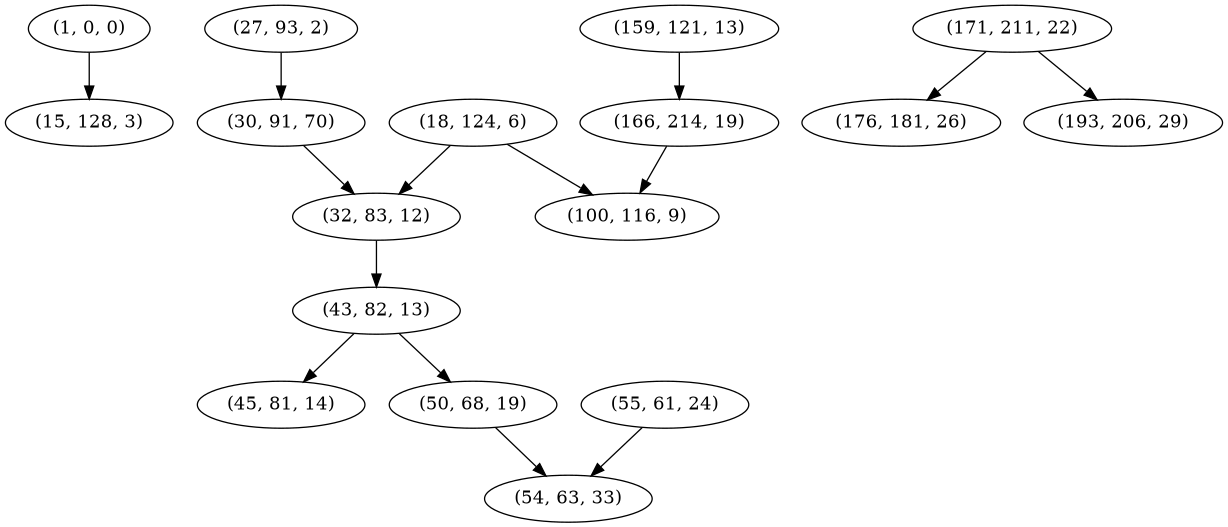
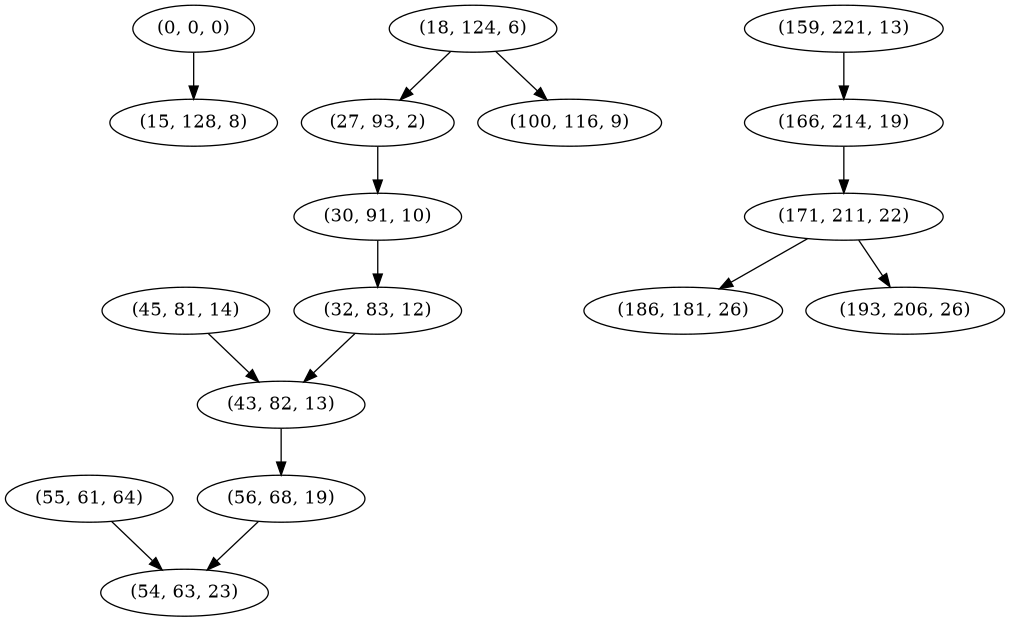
node "(1, 0, 0)": label "(1, 0, 0)" -> "(0, 0, 0)"
node "(159, 121, 13)": label "(159, 121, 13)" -> "(159, 221, 13)"
node "(15, 128, 3)": label "(15, 128, 3)" -> "(15, 128, 8)"
node "(30, 91, 70)": label "(30, 91, 70)" -> "(30, 91, 10)"
node "(176, 181, 26)": label "(176, 181, 26)" -> "(186, 181, 26)"
node "(193, 206, 29)": label "(193, 206, 29)" -> "(193, 206, 26)"
edge "(166, 214, 19)" -> "(100, 116, 9)": now "(166, 214, 19)" -> "(171, 211, 22)"
edge "(18, 124, 6)" -> "(32, 83, 12)": now "(18, 124, 6)" -> "(27, 93, 2)"
edge "(43, 82, 13)" -> "(45, 81, 14)": reversed
node "(50, 68, 19)": label "(50, 68, 19)" -> "(56, 68, 19)"
node "(55, 61, 24)": label "(55, 61, 24)" -> "(55, 61, 64)"
node "(54, 63, 33)": label "(54, 63, 33)" -> "(54, 63, 23)"
